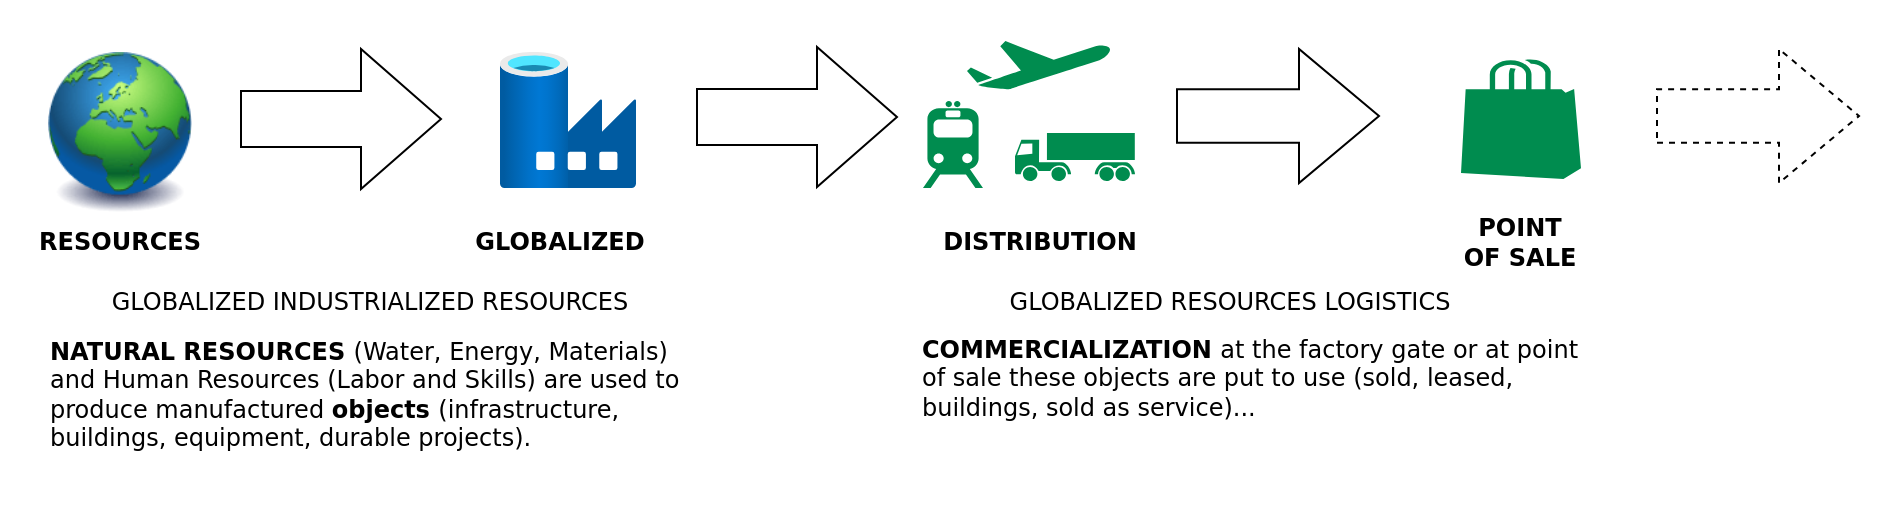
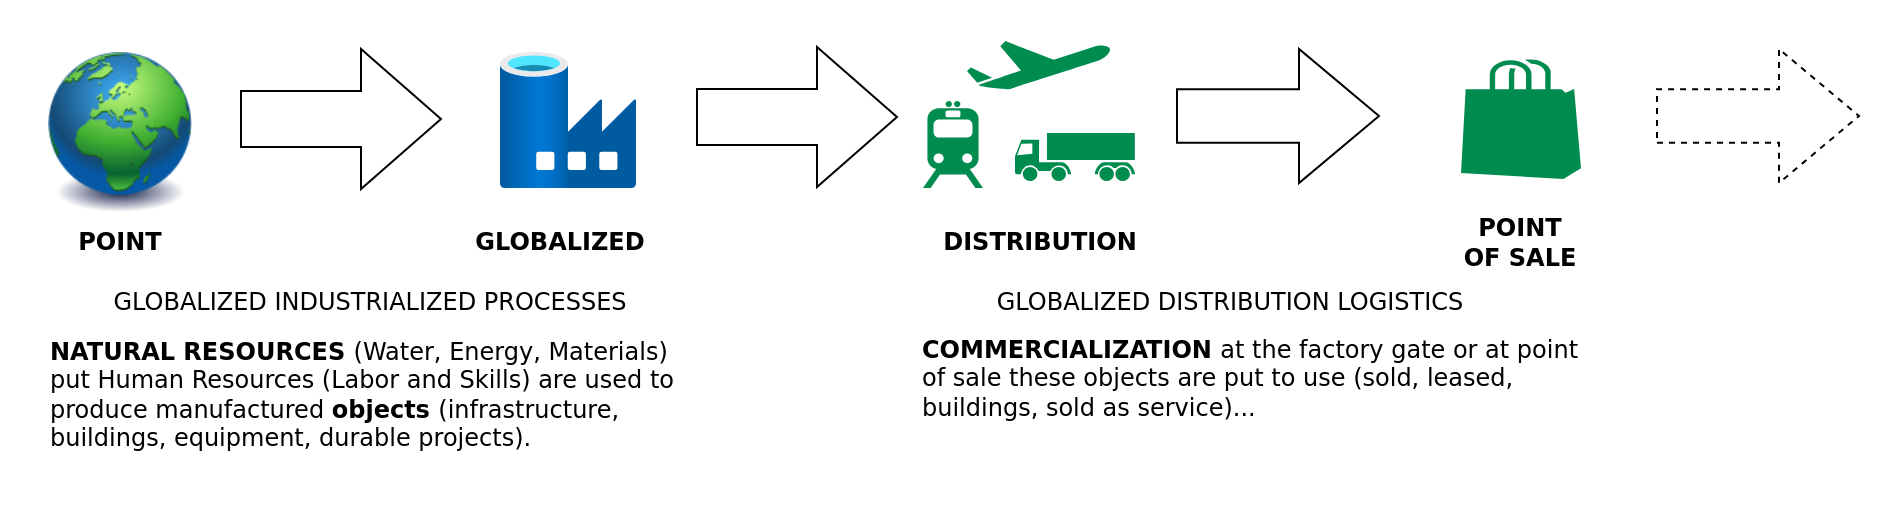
node "RESOURCES": label "RESOURCES" -> "POINT"
node "NATURAL RESOURCES (Water, Energy, Materials) and Human Resources (Labor and Skills) are used to produce manufactured objects (infrastructure, buildings, equipment, durable projects).": label "NATURAL RESOURCES (Water, Energy, Materials) and Human Resources (Labor and Skills) are used to produce manufactured objects (infrastructure, buildings, equipment, durable projects)." -> "NATURAL RESOURCES (Water, Energy, Materials) put Human Resources (Labor and Skills) are used to produce manufactured objects (infrastructure, buildings, equipment, durable projects)."
node "GLOBALIZED INDUSTRIALIZED RESOURCES": label "GLOBALIZED INDUSTRIALIZED RESOURCES" -> "GLOBALIZED INDUSTRIALIZED PROCESSES"
node "GLOBALIZED RESOURCES LOGISTICS": label "GLOBALIZED RESOURCES LOGISTICS" -> "GLOBALIZED DISTRIBUTION LOGISTICS"
